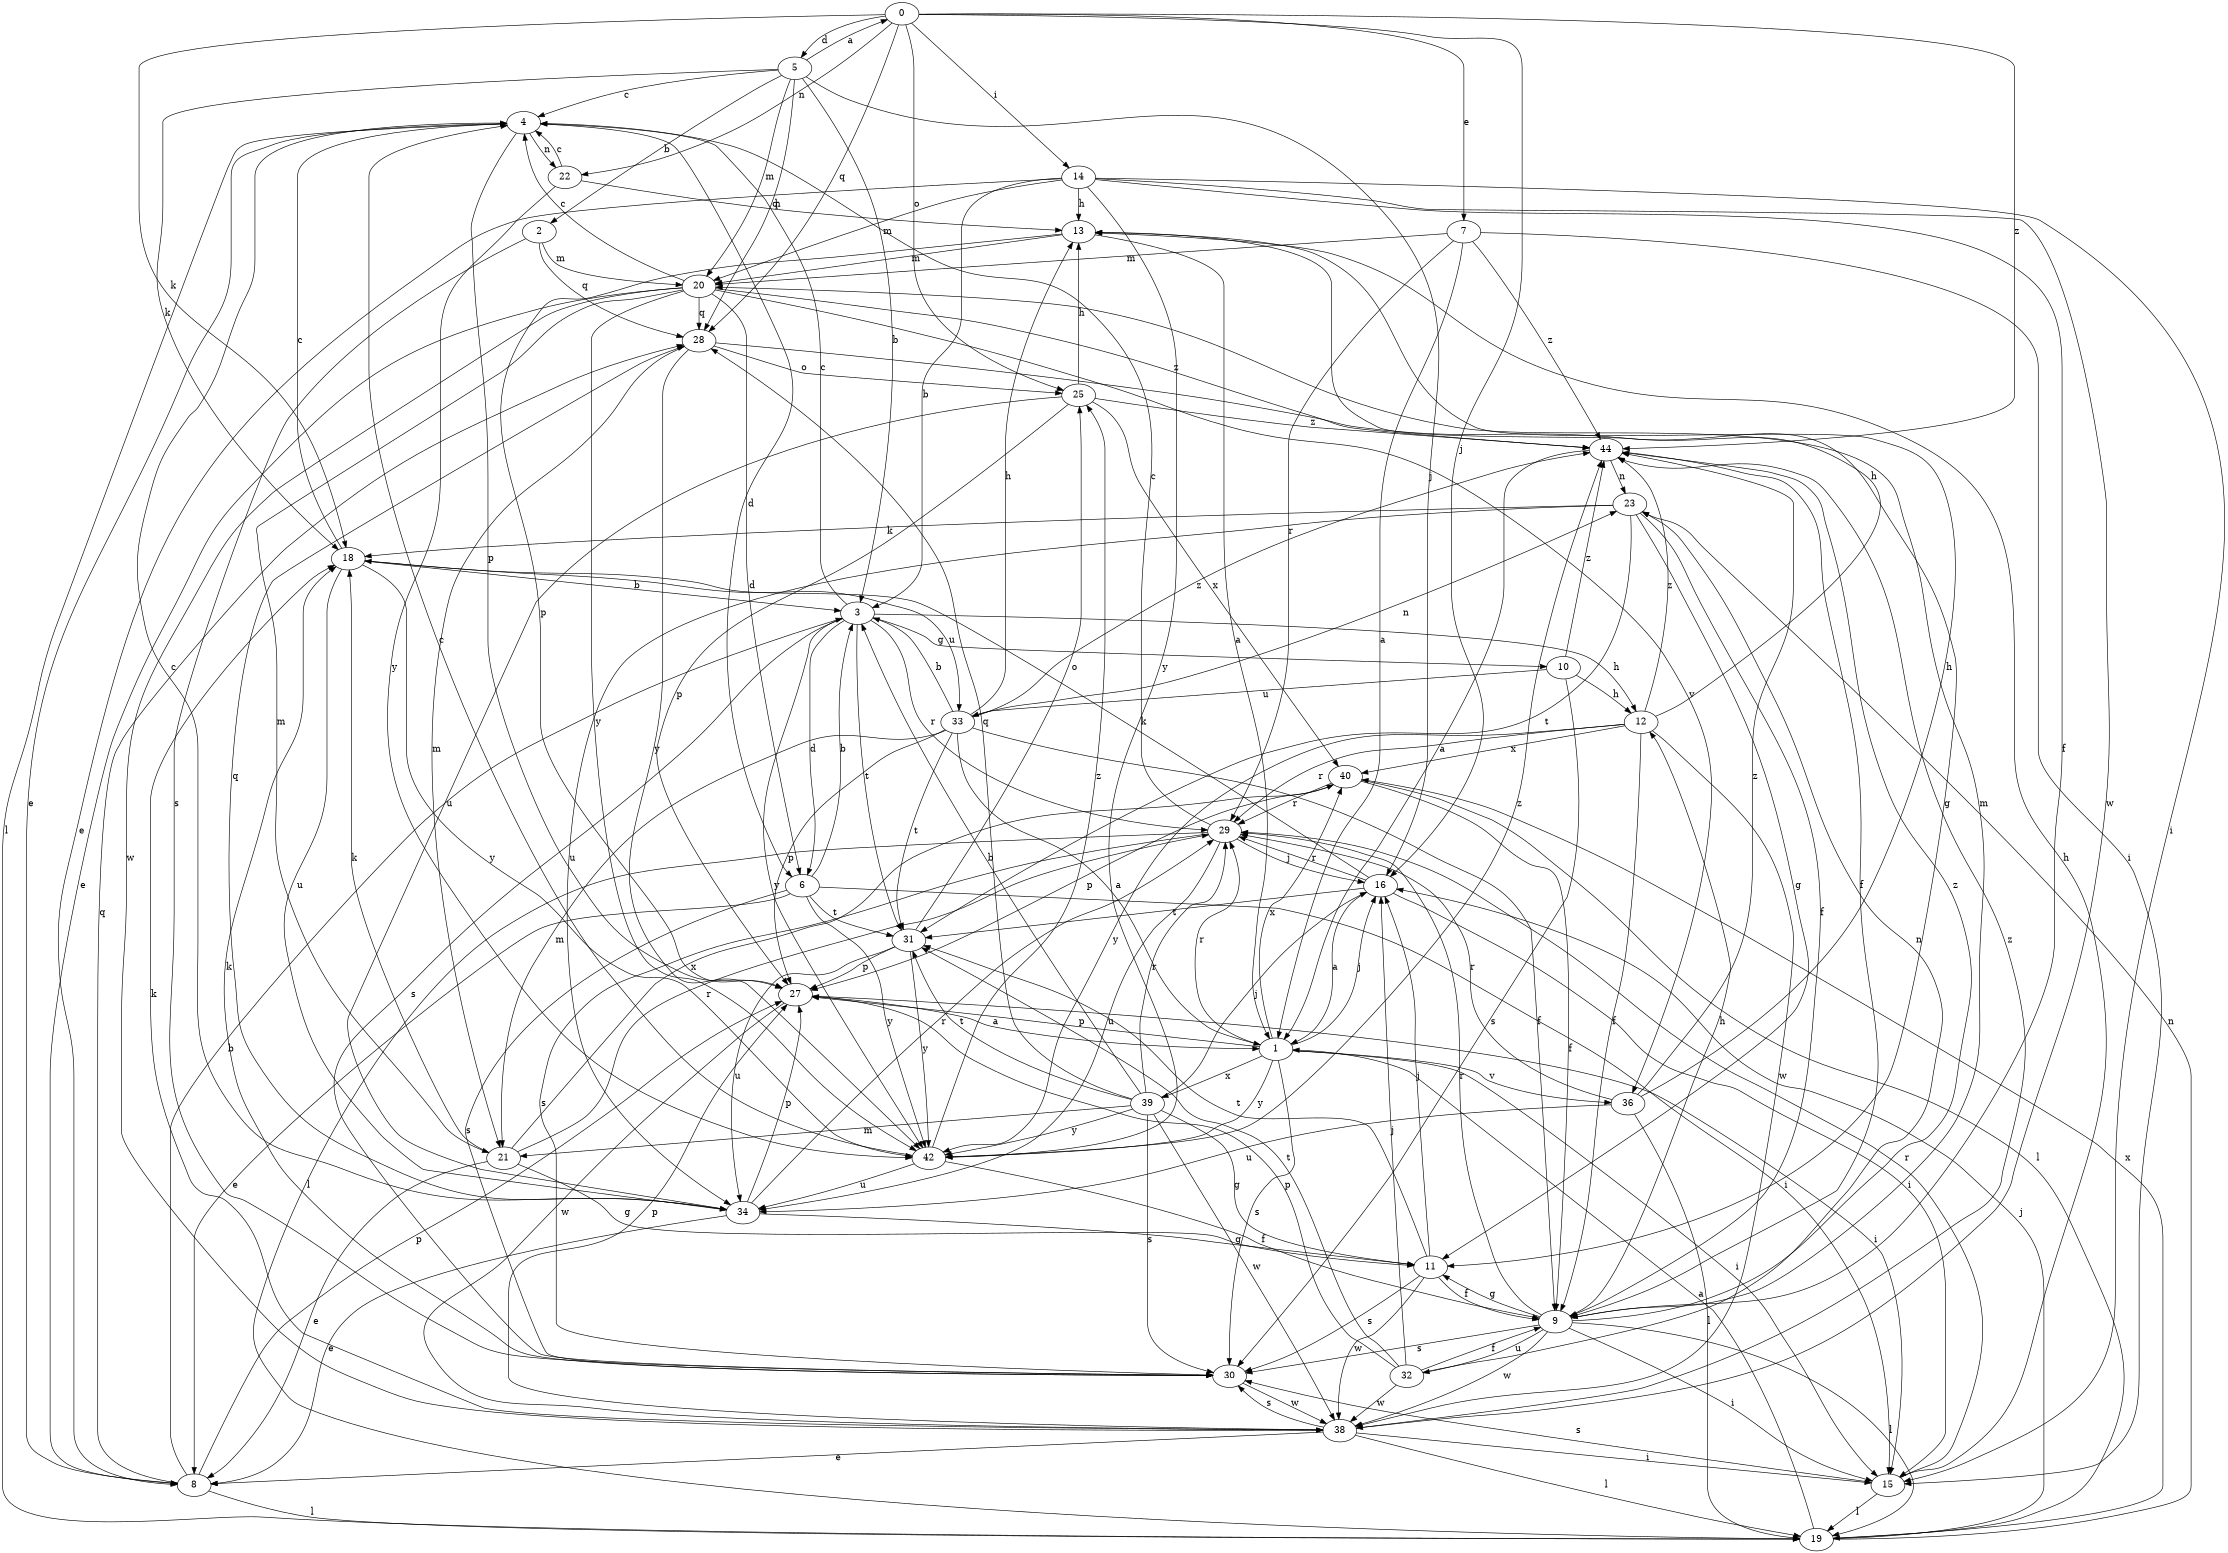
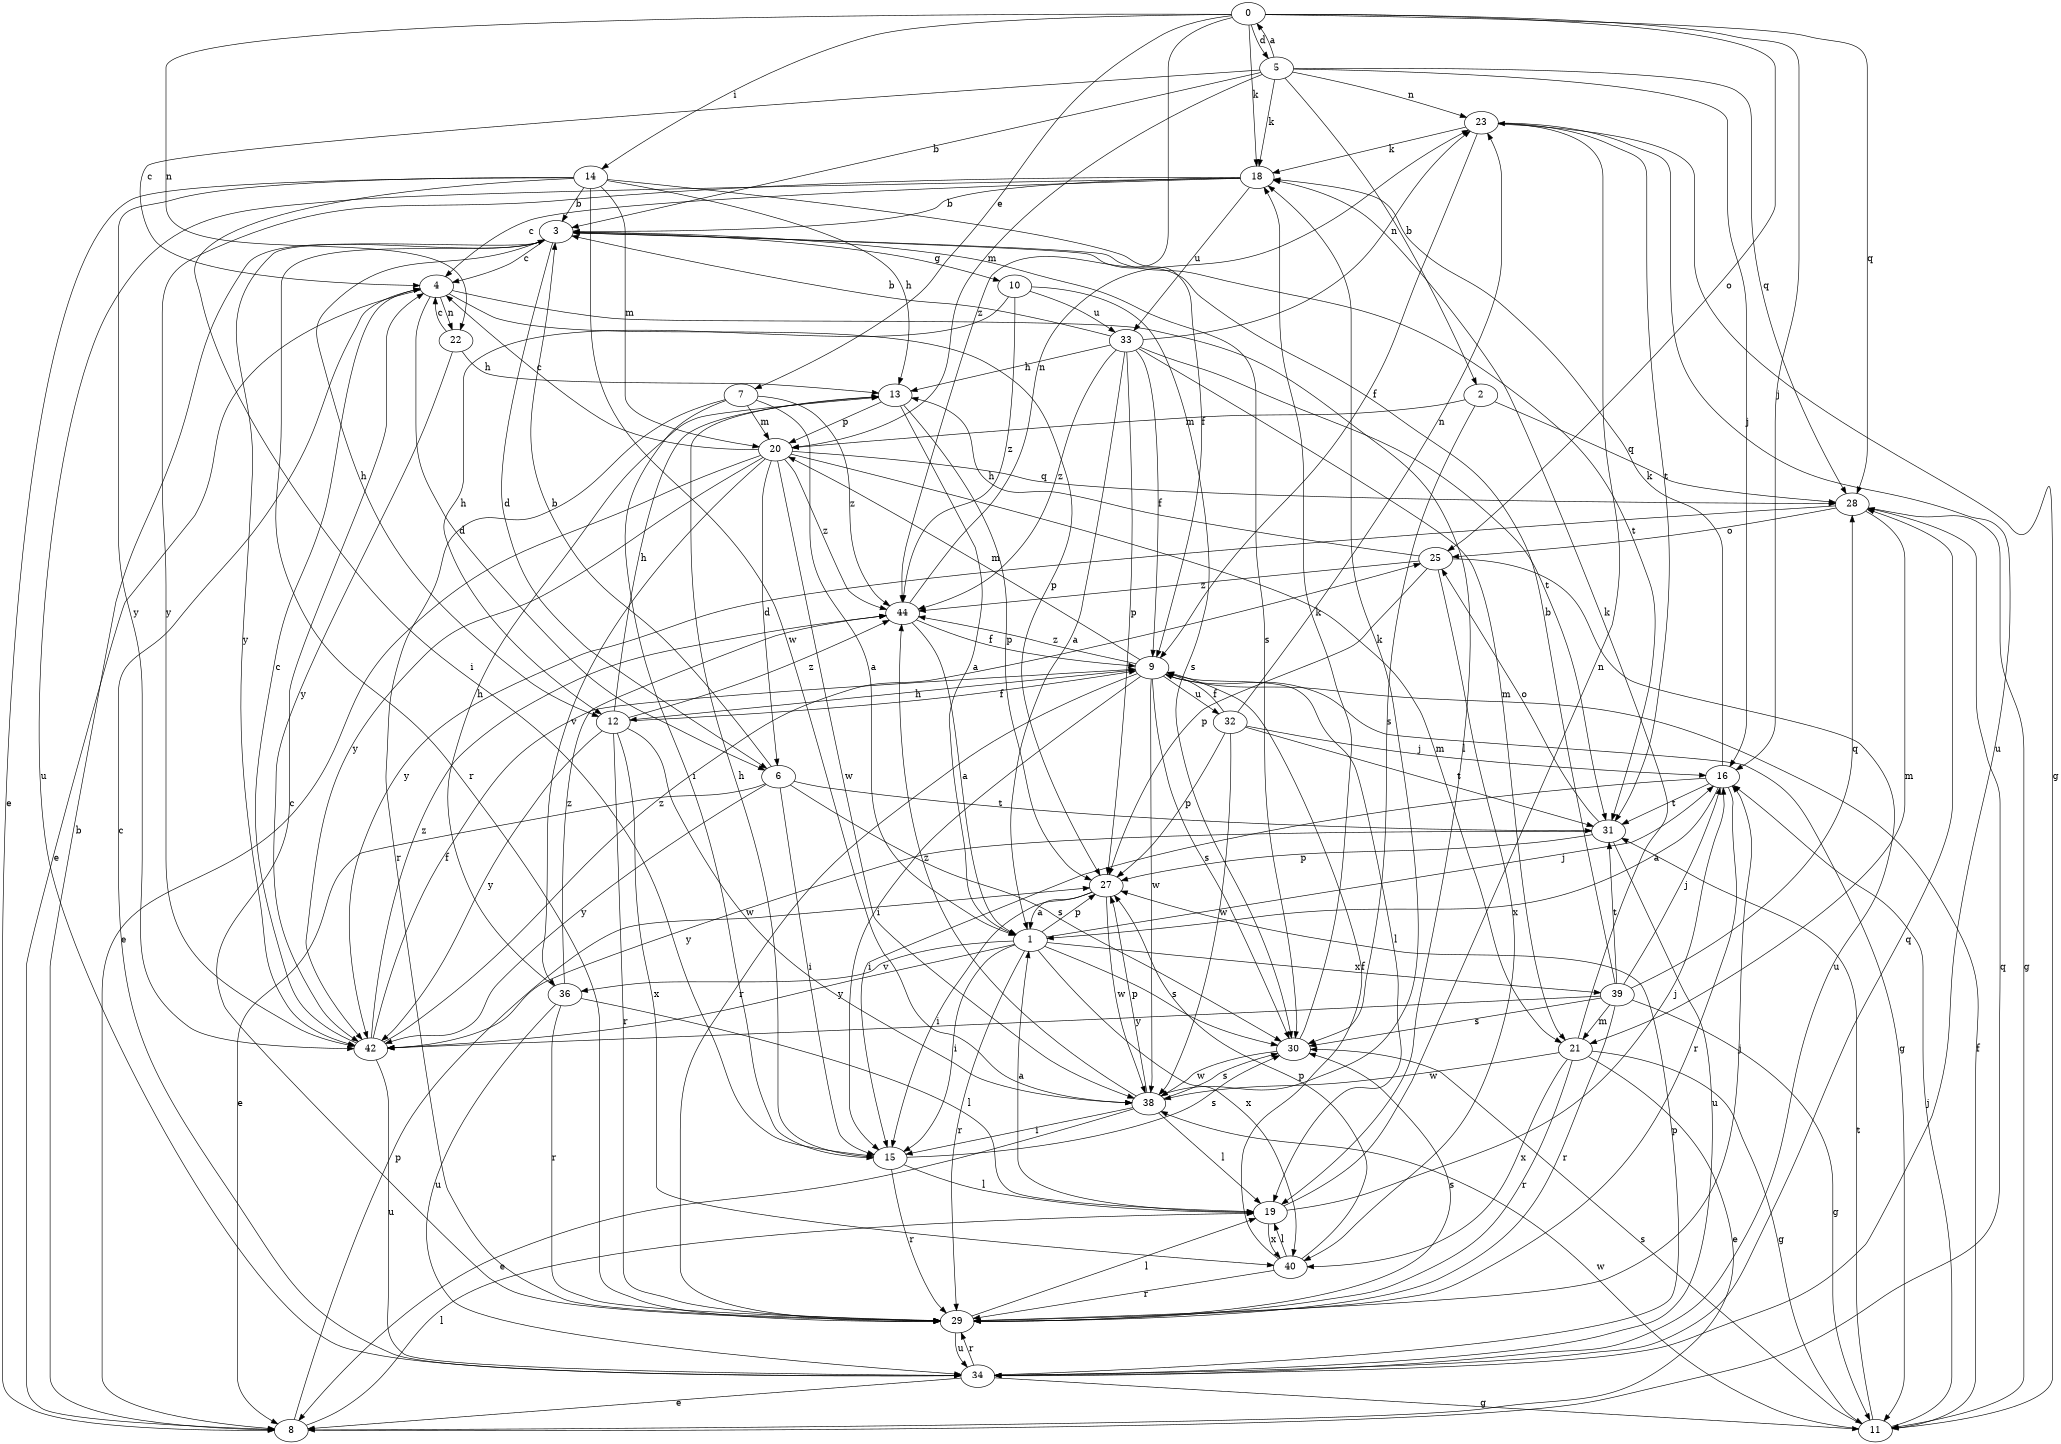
edge "5" -> "23": added, label "n"
edge "13" -> "20": label "m" -> "p"
edge "39" -> "38": now "21" -> "38"
